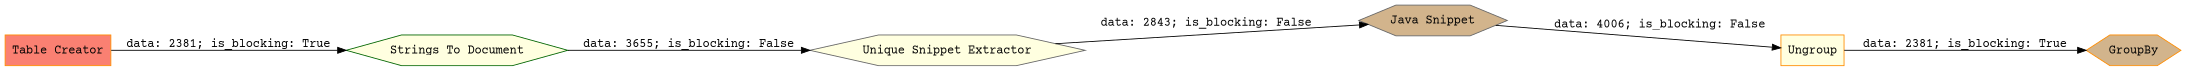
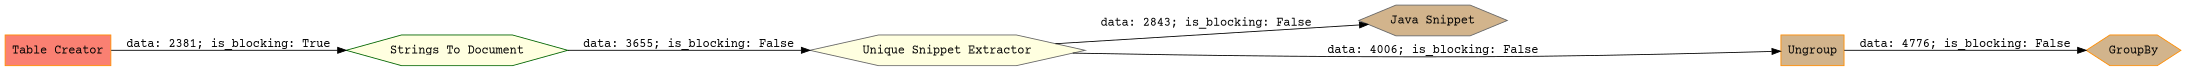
edge "Java Snippet" -> "Ungroup": now "Unique Snippet Extractor" -> "Ungroup"
edge "Ungroup" -> "GroupBy": label "data: 2381; is_blocking: True" -> "data: 4776; is_blocking: False"
node "Ungroup": fillcolor lightyellow -> tan
